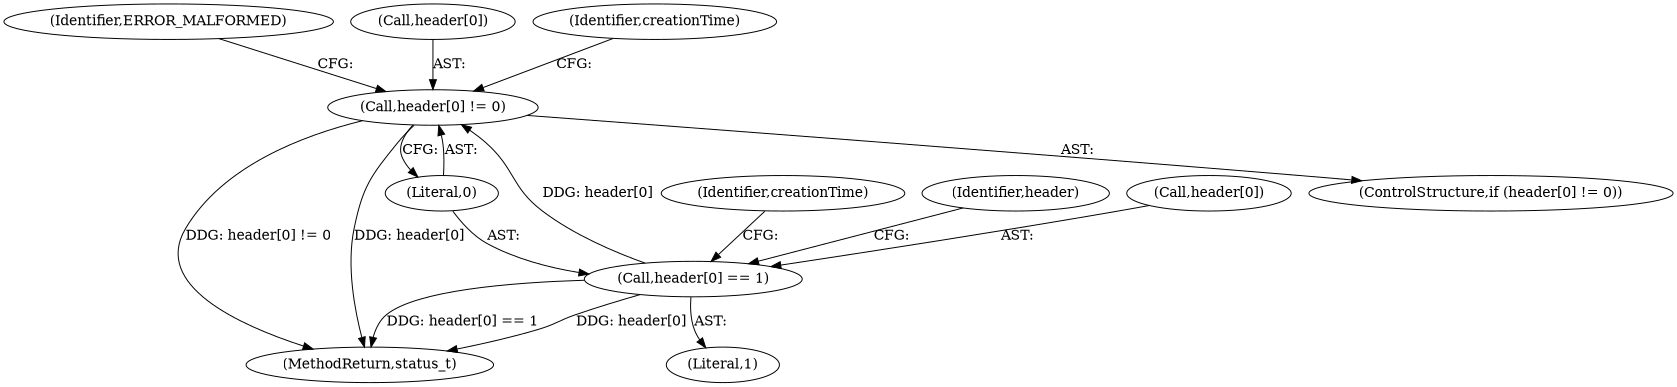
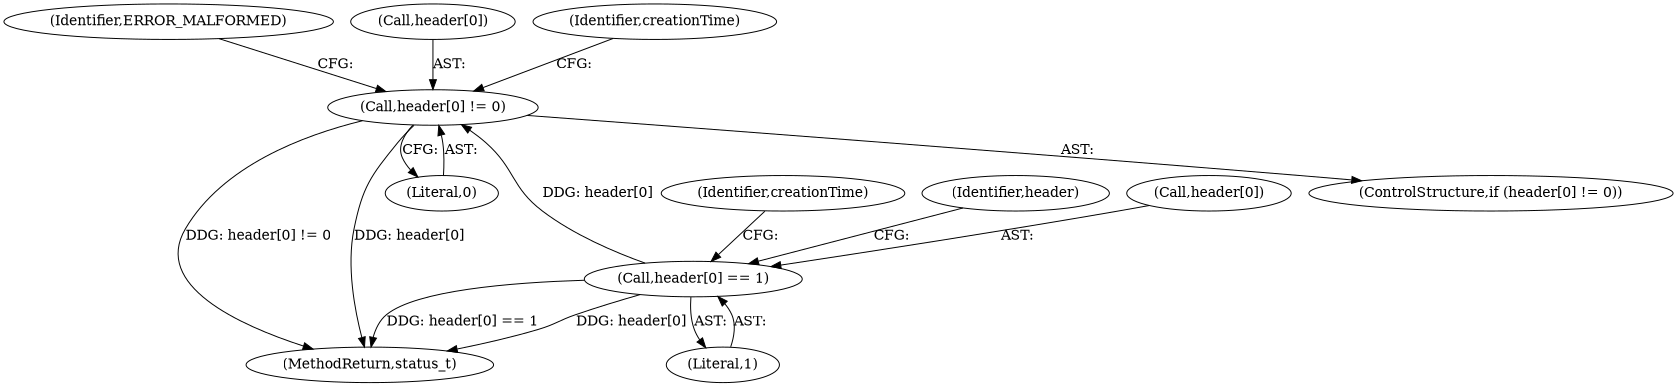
edge "(Literal,0)" -> "(Call,header[0] == 1)": now "(Literal,1)" -> "(Call,header[0] == 1)"
